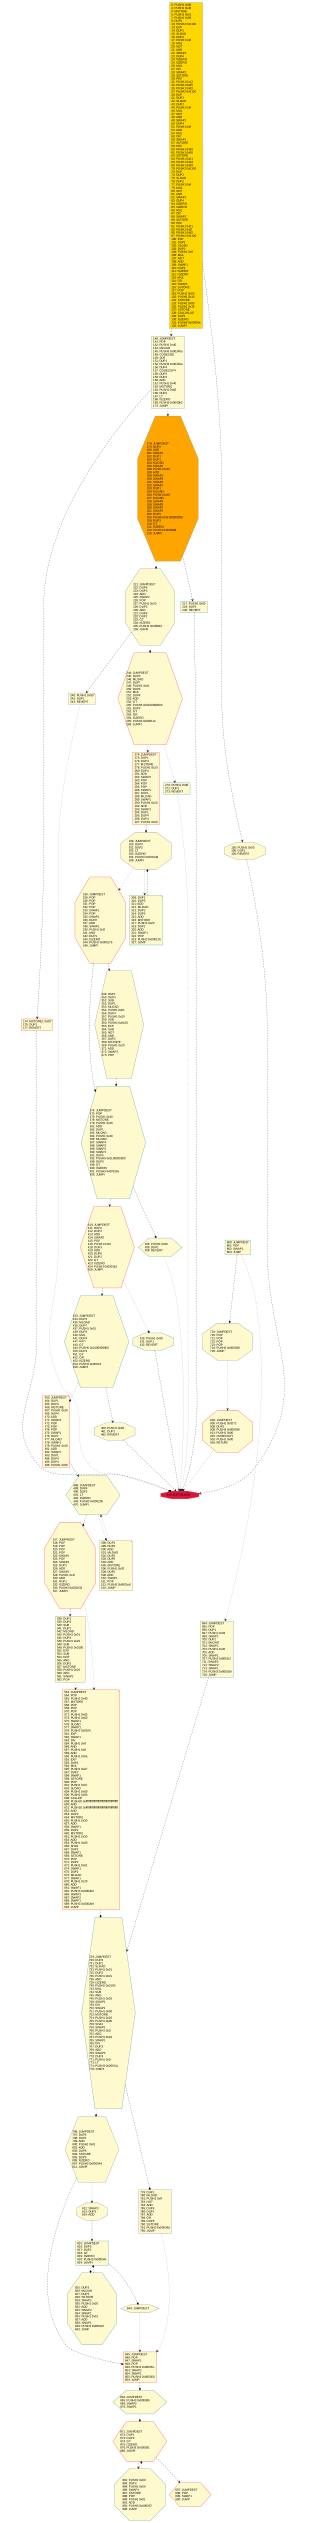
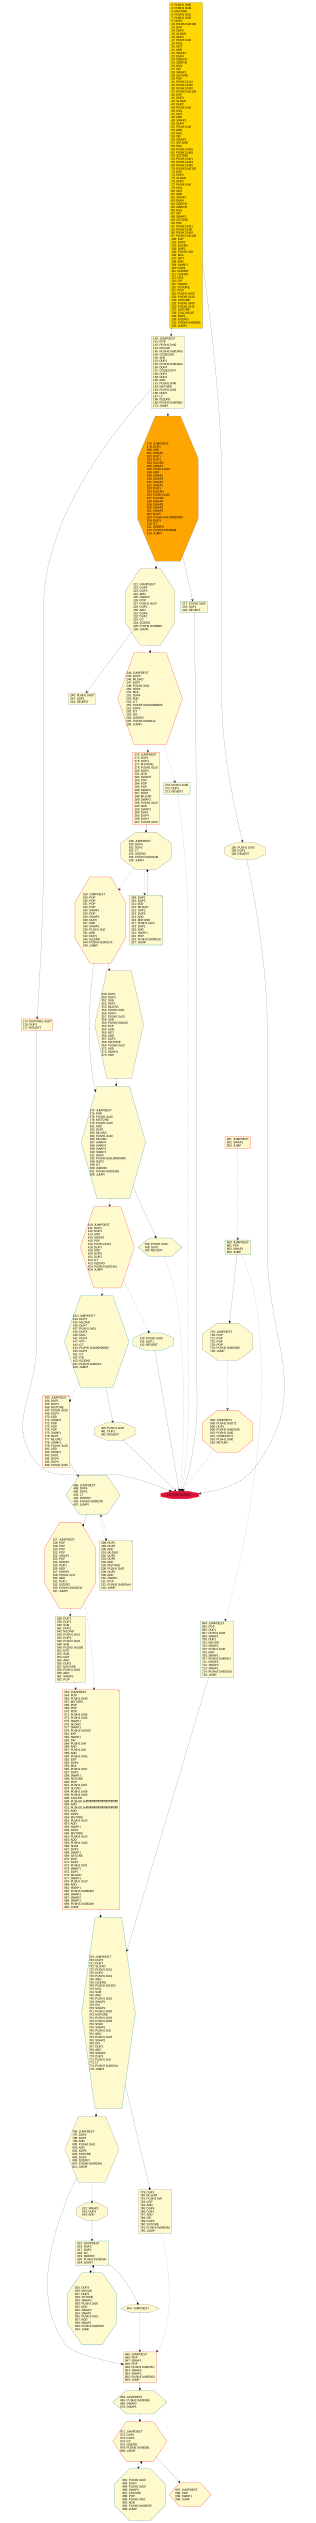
edge "240: PUSH1 0x00 242: DUP1 243: REVERT" -> "919: EXIT BLOCK": removed
node "901: JUMPDEST 902: SWAP1 903: JUMP": added
